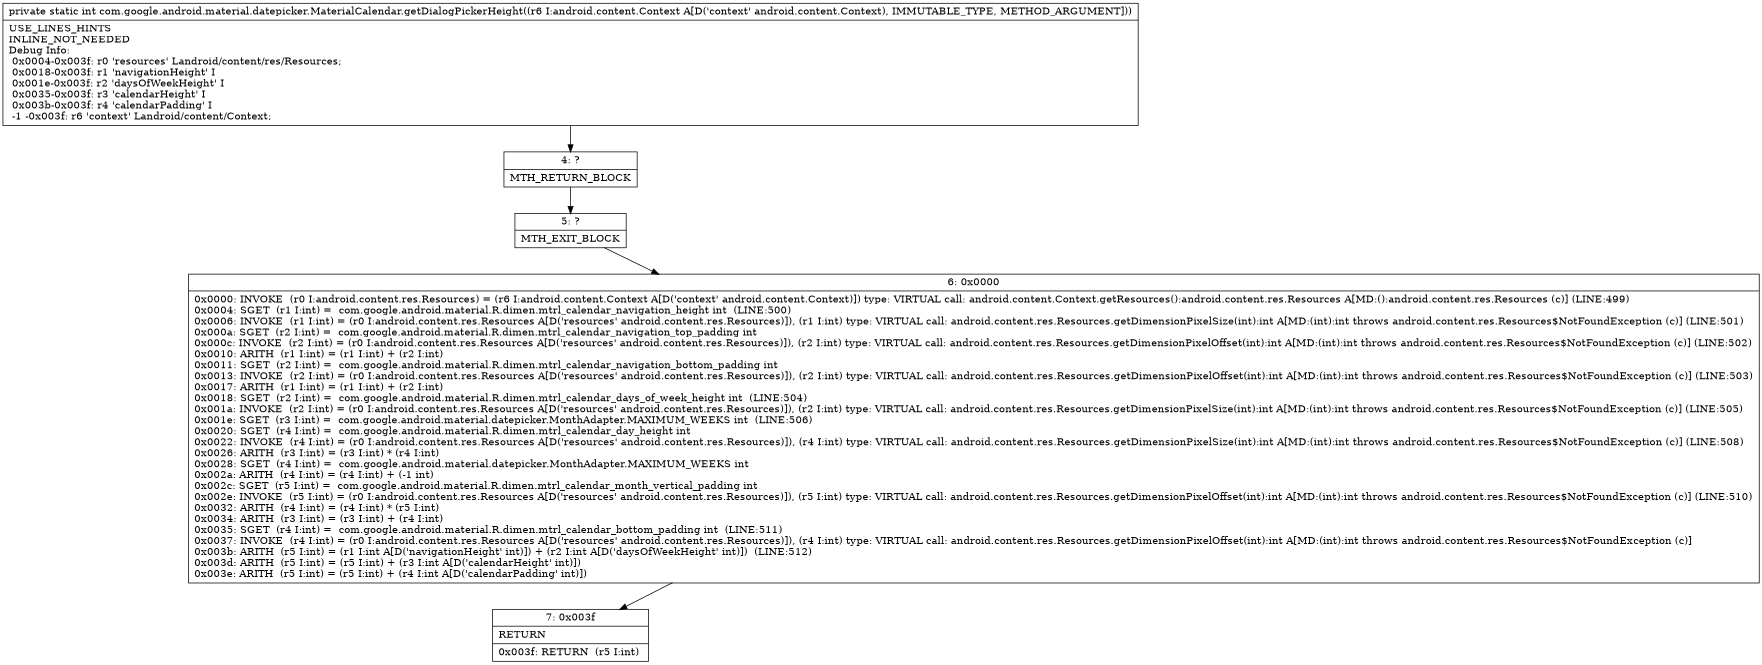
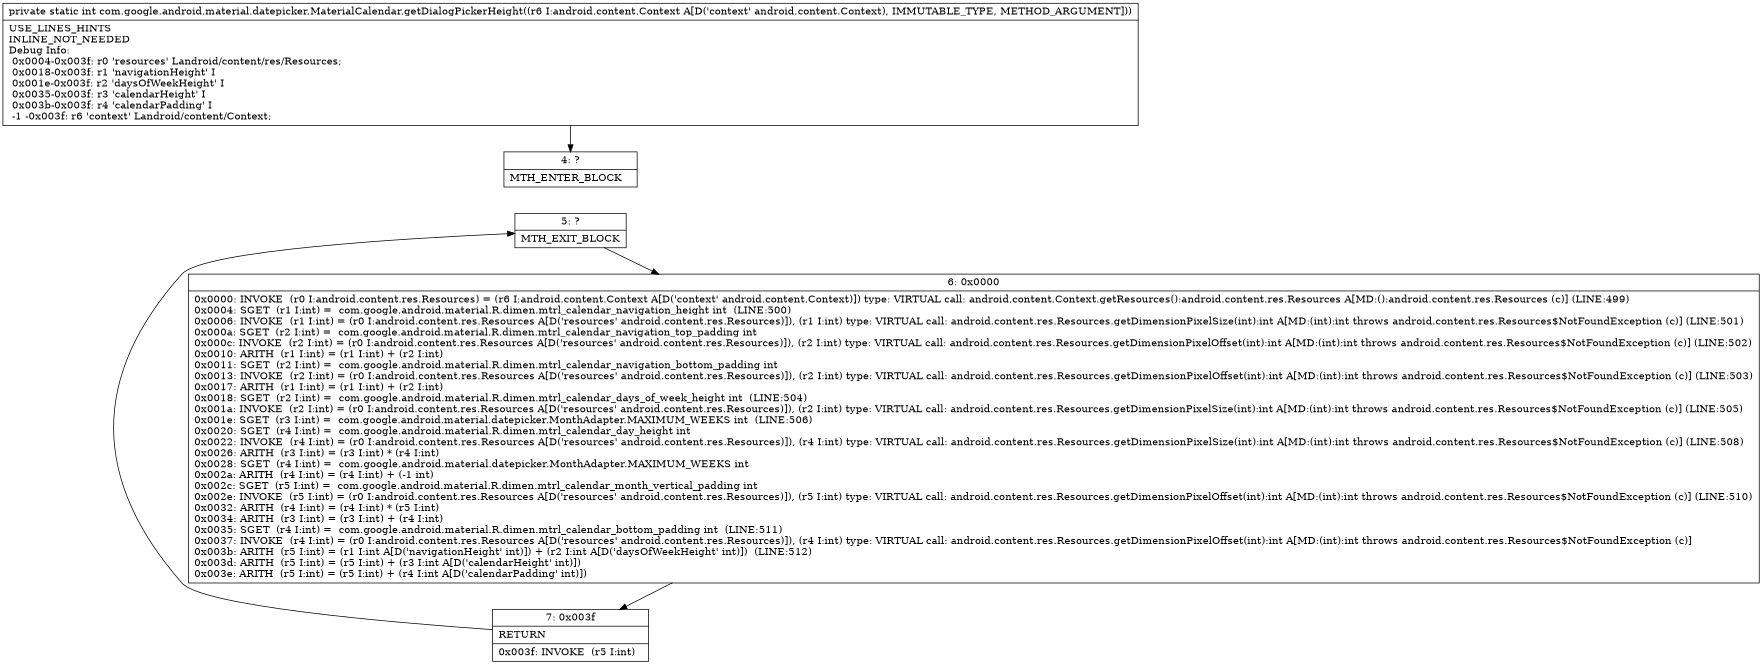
node "4: ?": text "MTH_RETURN_BLOCK" -> "MTH_ENTER_BLOCK"
edge "4: ?" -> "5: ?": now "7: 0x003f" -> "5: ?"
node "7: 0x003f": text "0x003f: RETURN  (r5 I:int)" -> "0x003f: INVOKE  (r5 I:int)"
